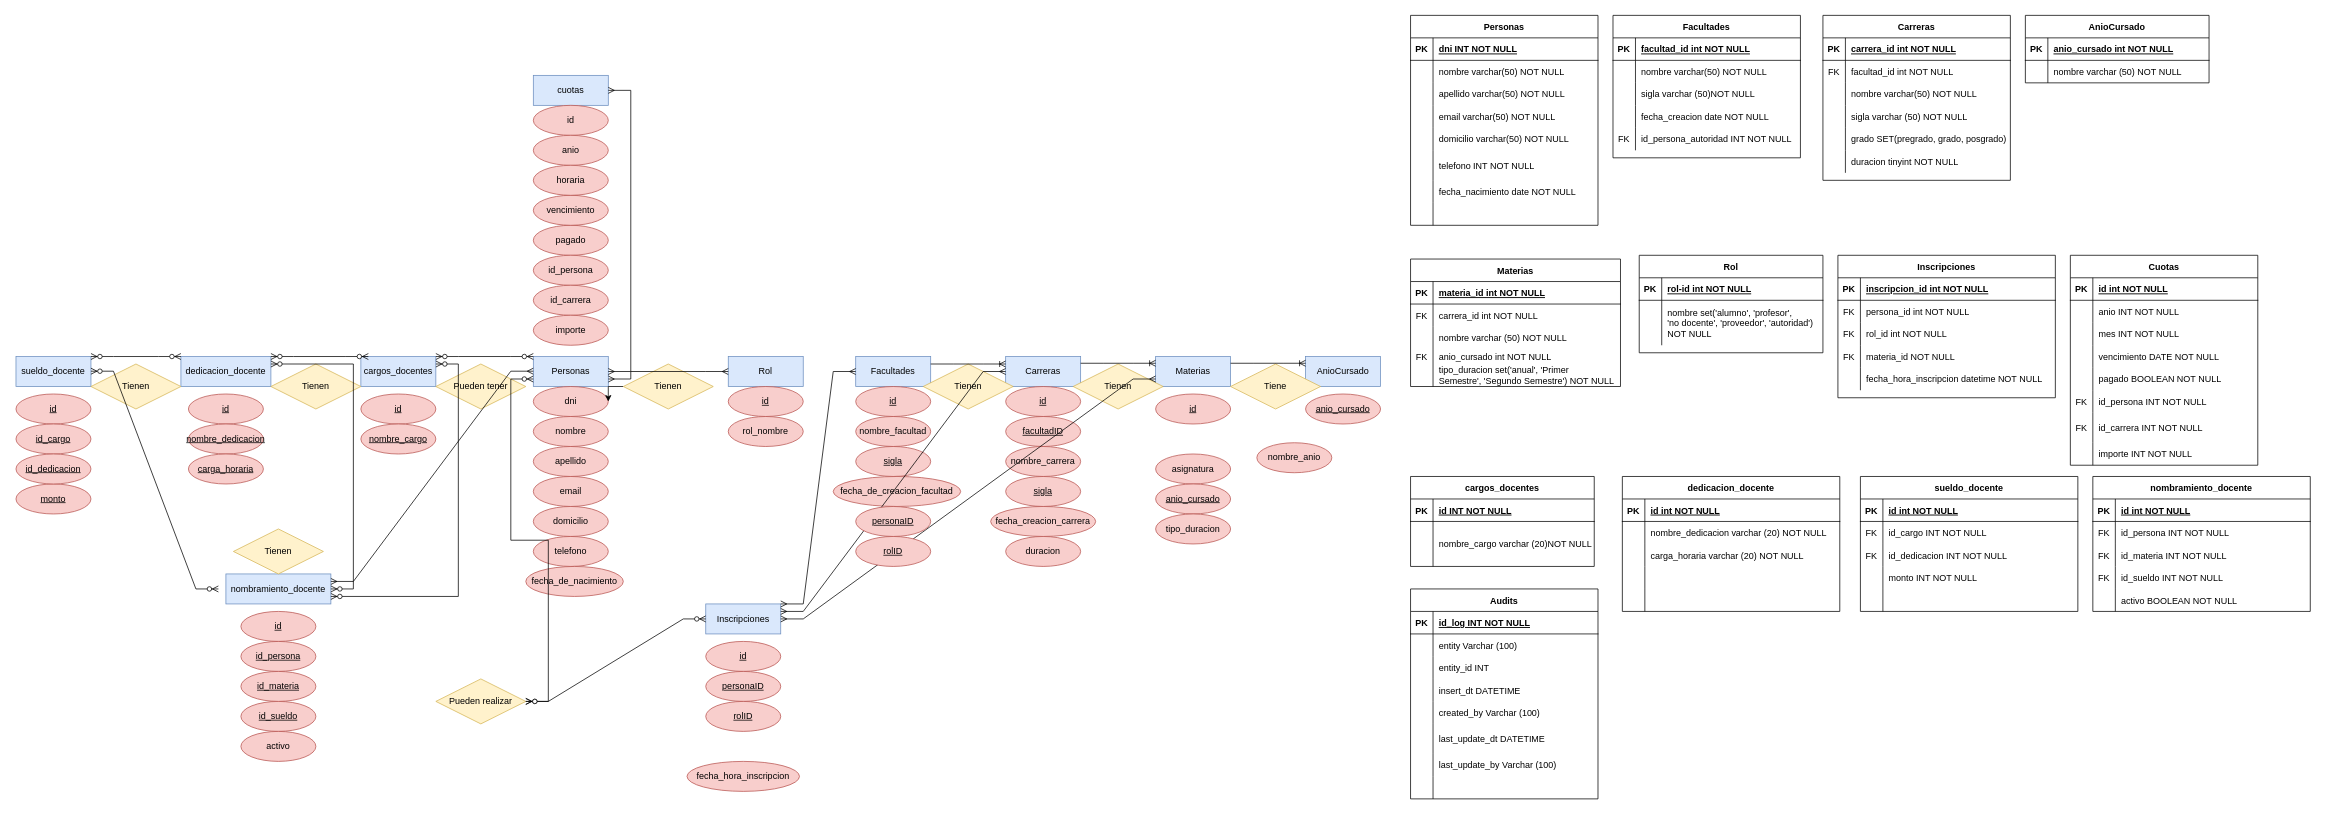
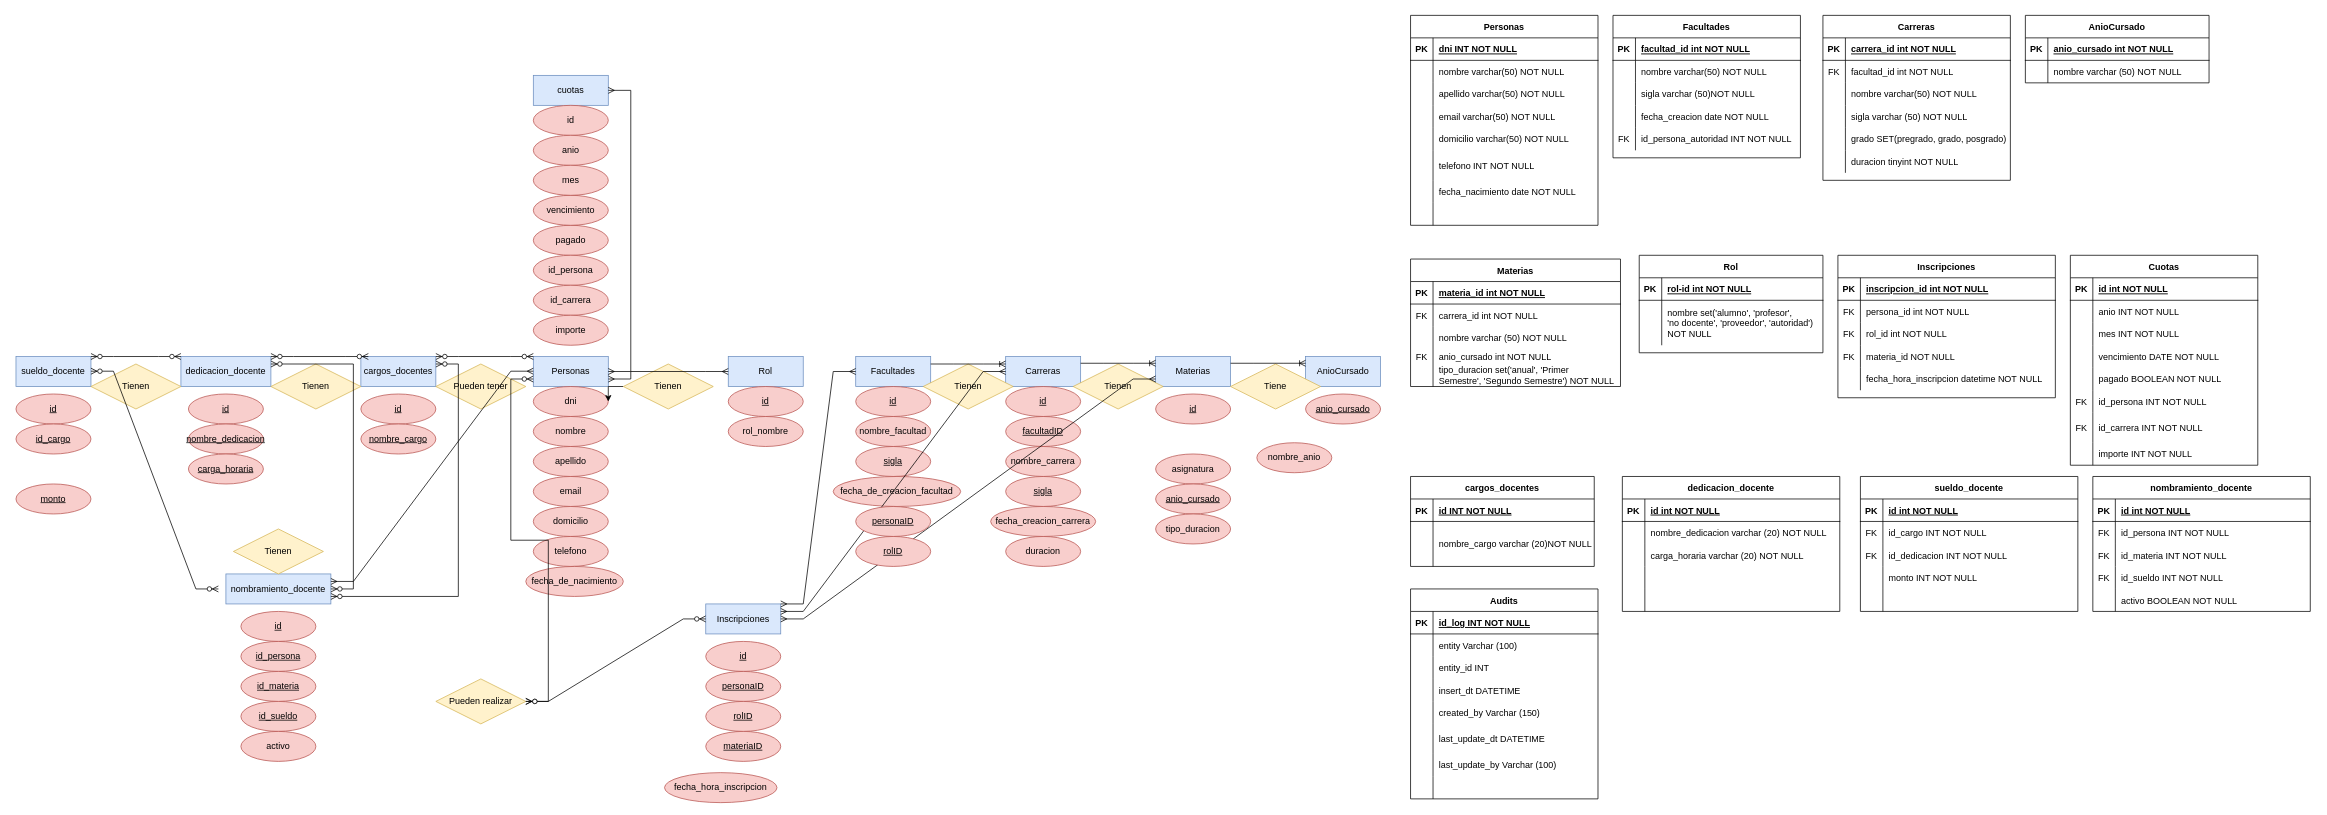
node "horaria": label "horaria" -> "mes"
node "id_dedicacion": removed
node "created_by Varchar (100)": label "created_by Varchar (100)" -> "created_by Varchar (150)"
node "materiaID": added
node "fecha_hora_inscripcion": moved (743, 777) -> (720, 788)
